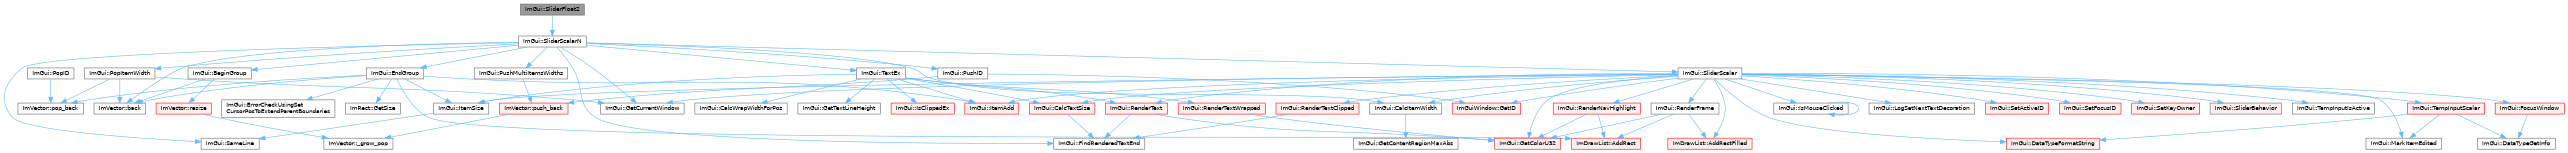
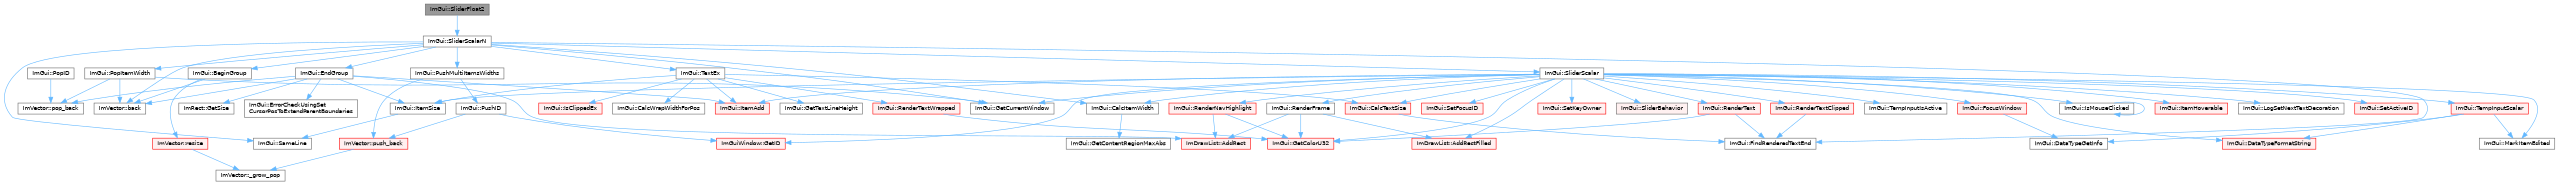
edge "ImGui::SliderScalarN" -> "ImGui::PushID": now "ImGui::PushMultiItemsWidths" -> "ImGui::PushID"
edge "ImGui::TextEx" -> "ImGui::RenderText": removed
node "ImGui::ItemHoverable": added
